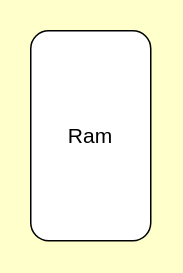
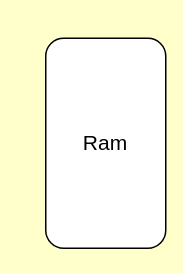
node "Ram": moved (91, 136) -> (106, 143)
